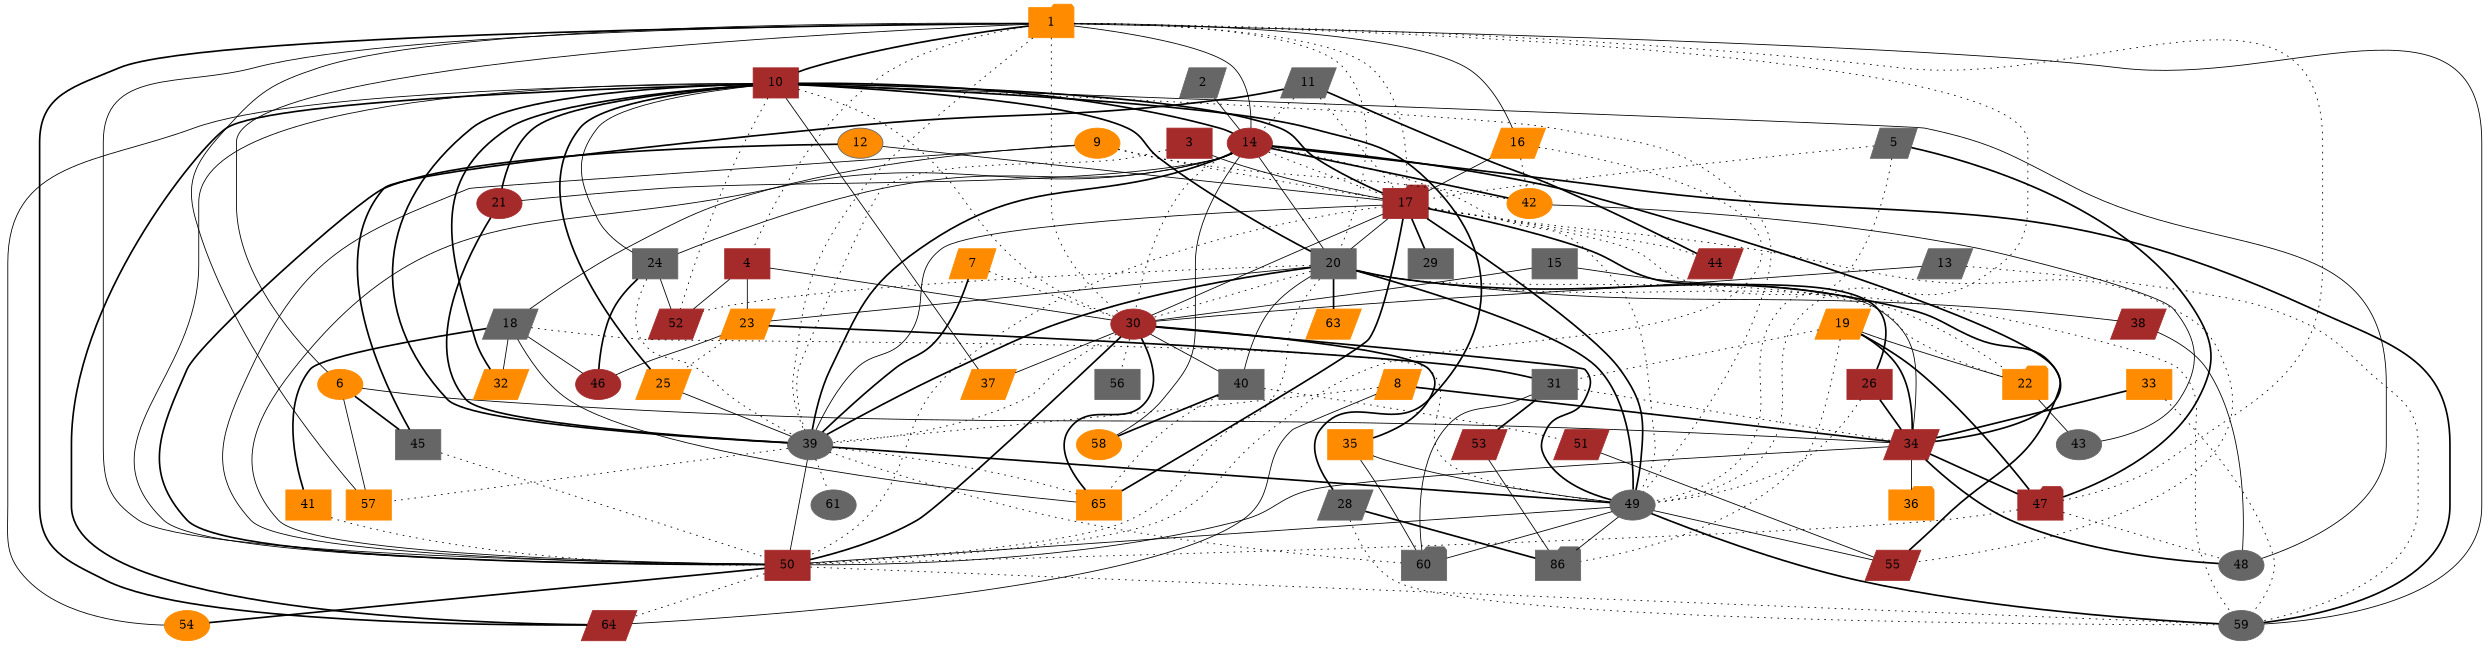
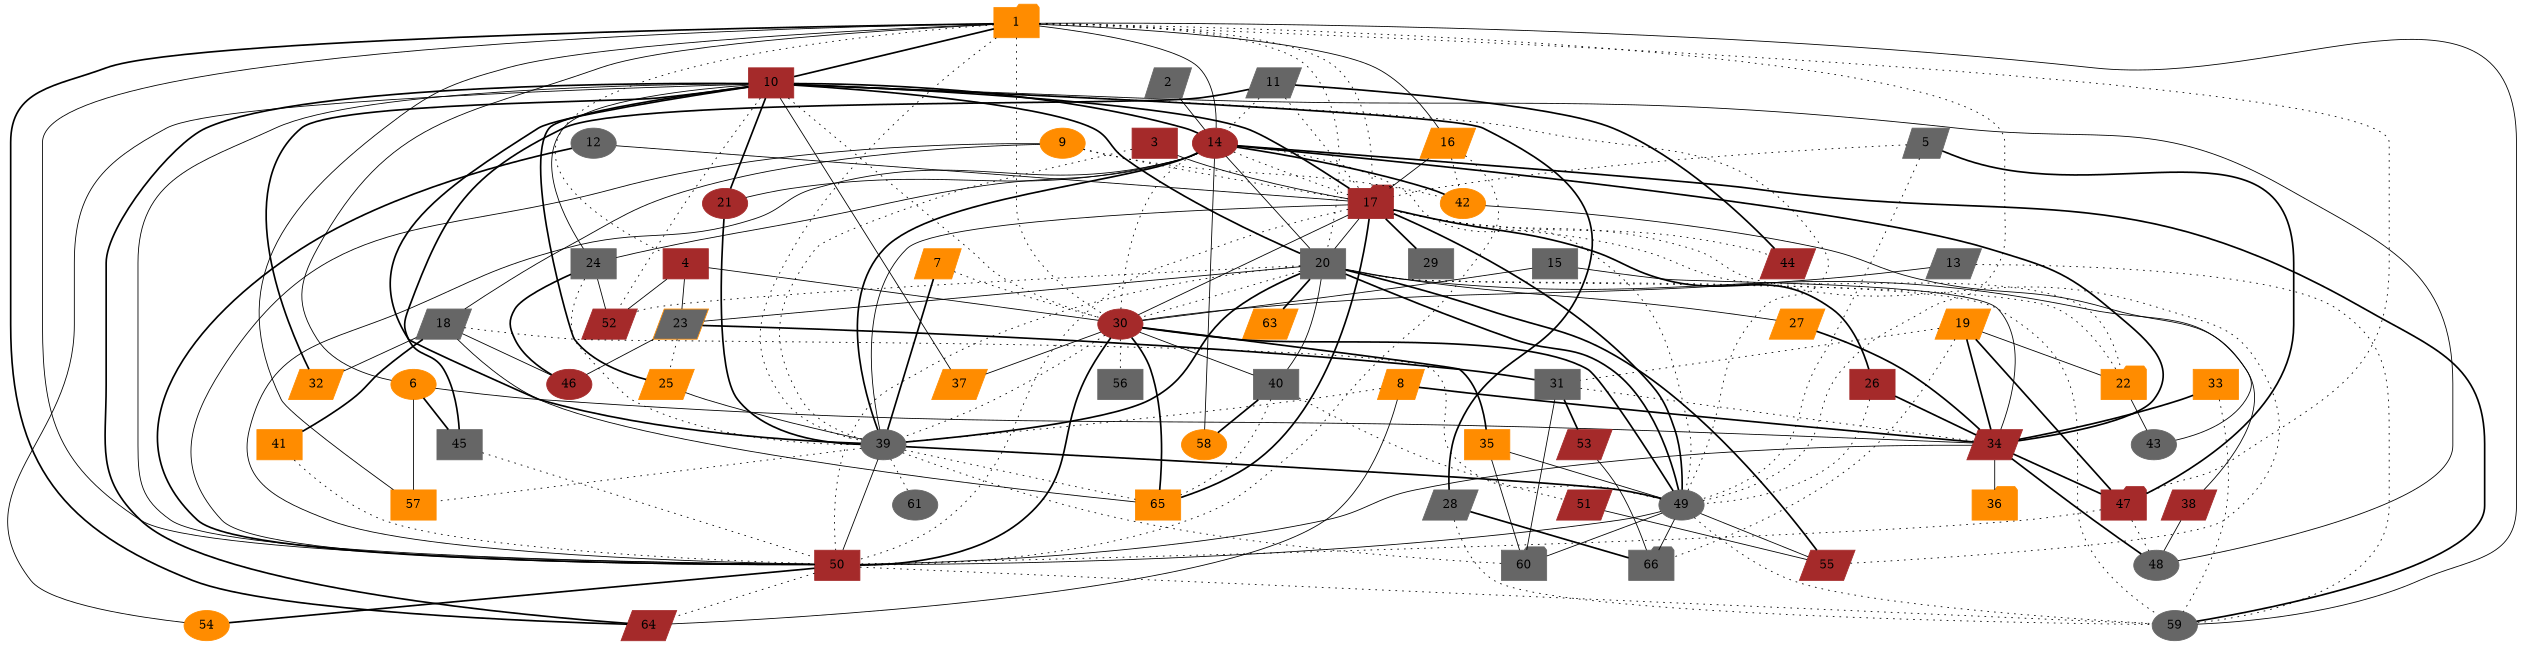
node "12": fillcolor darkorange -> gray40
node "23": fillcolor darkorange -> gray40
node "27": added
node "86": label "86" -> "66"
edge "49" -- "59": style bold -> dotted
